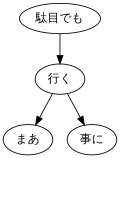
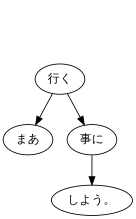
node "駄目でも": removed
node "しよう。": added
